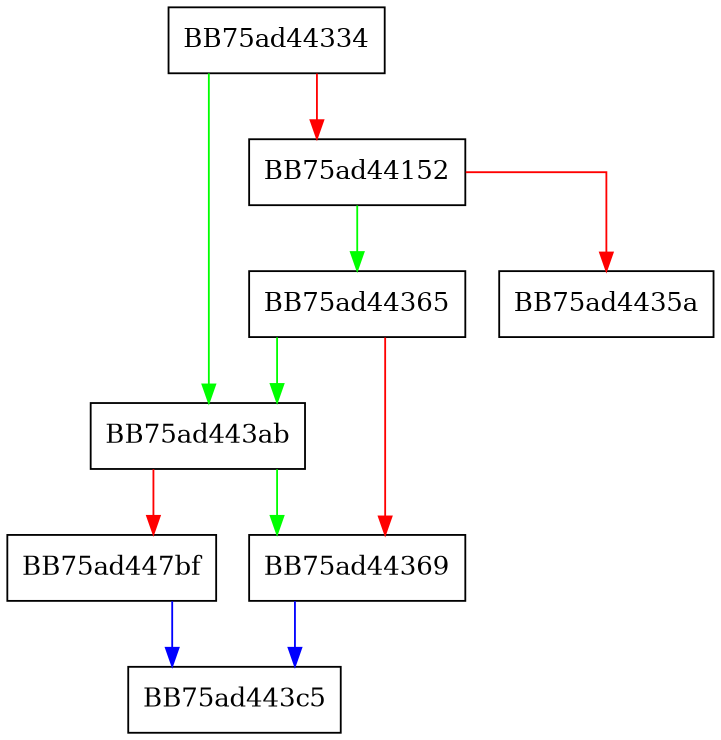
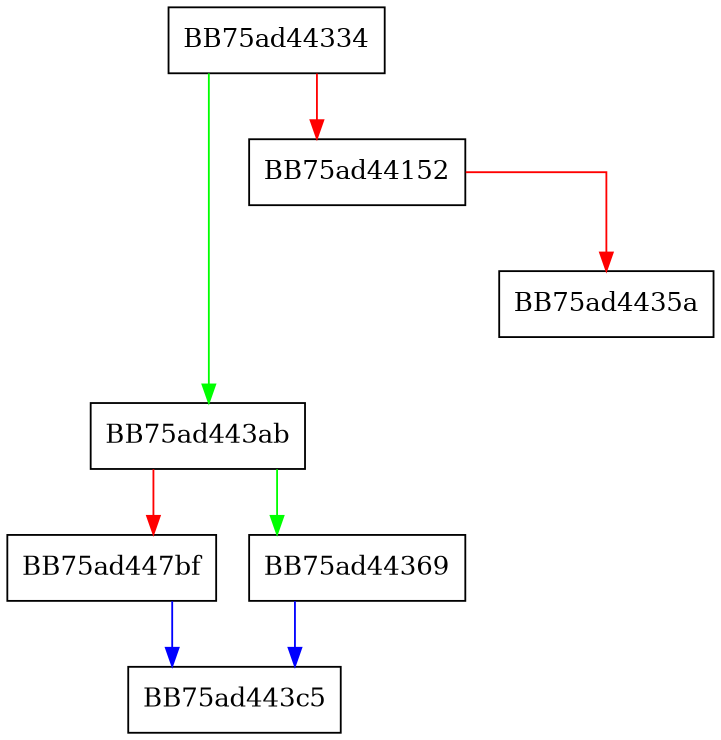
node "BB75ad44365": removed
